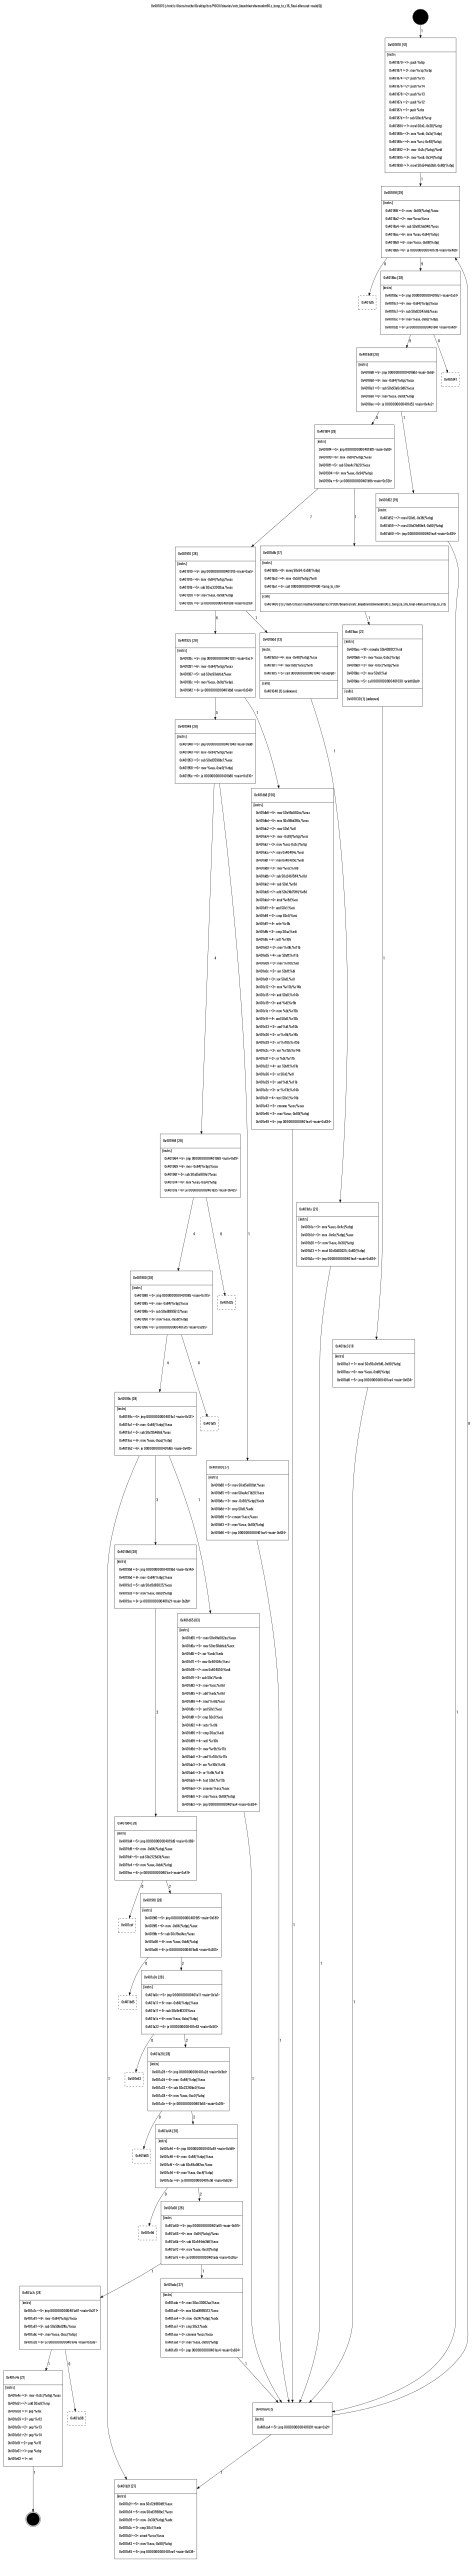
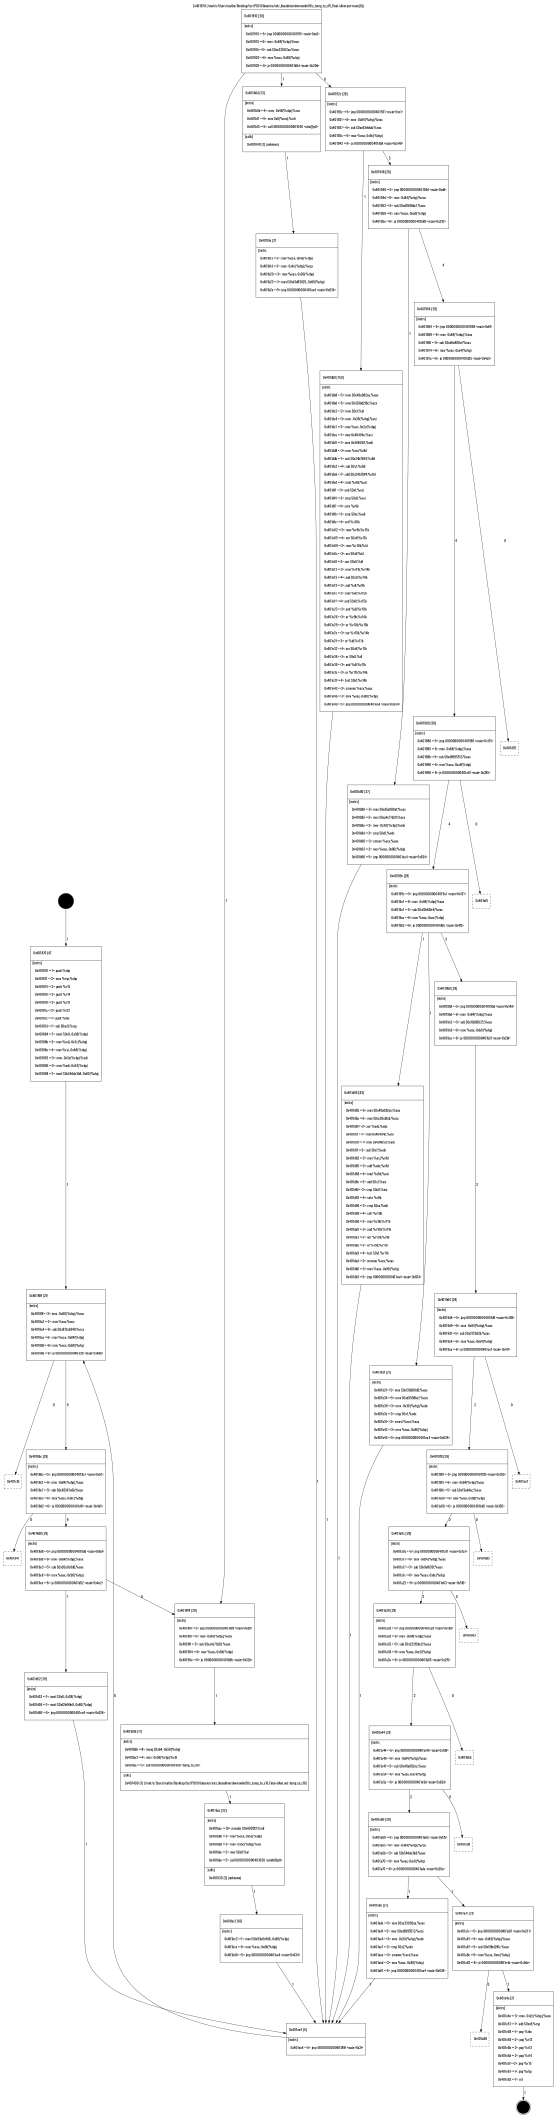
edge "0x4018f4 [28]" -> "0x401910 [28]": reversed
edge "0x401ea4 [5]" -> "0x401b2f [27]": reversed
